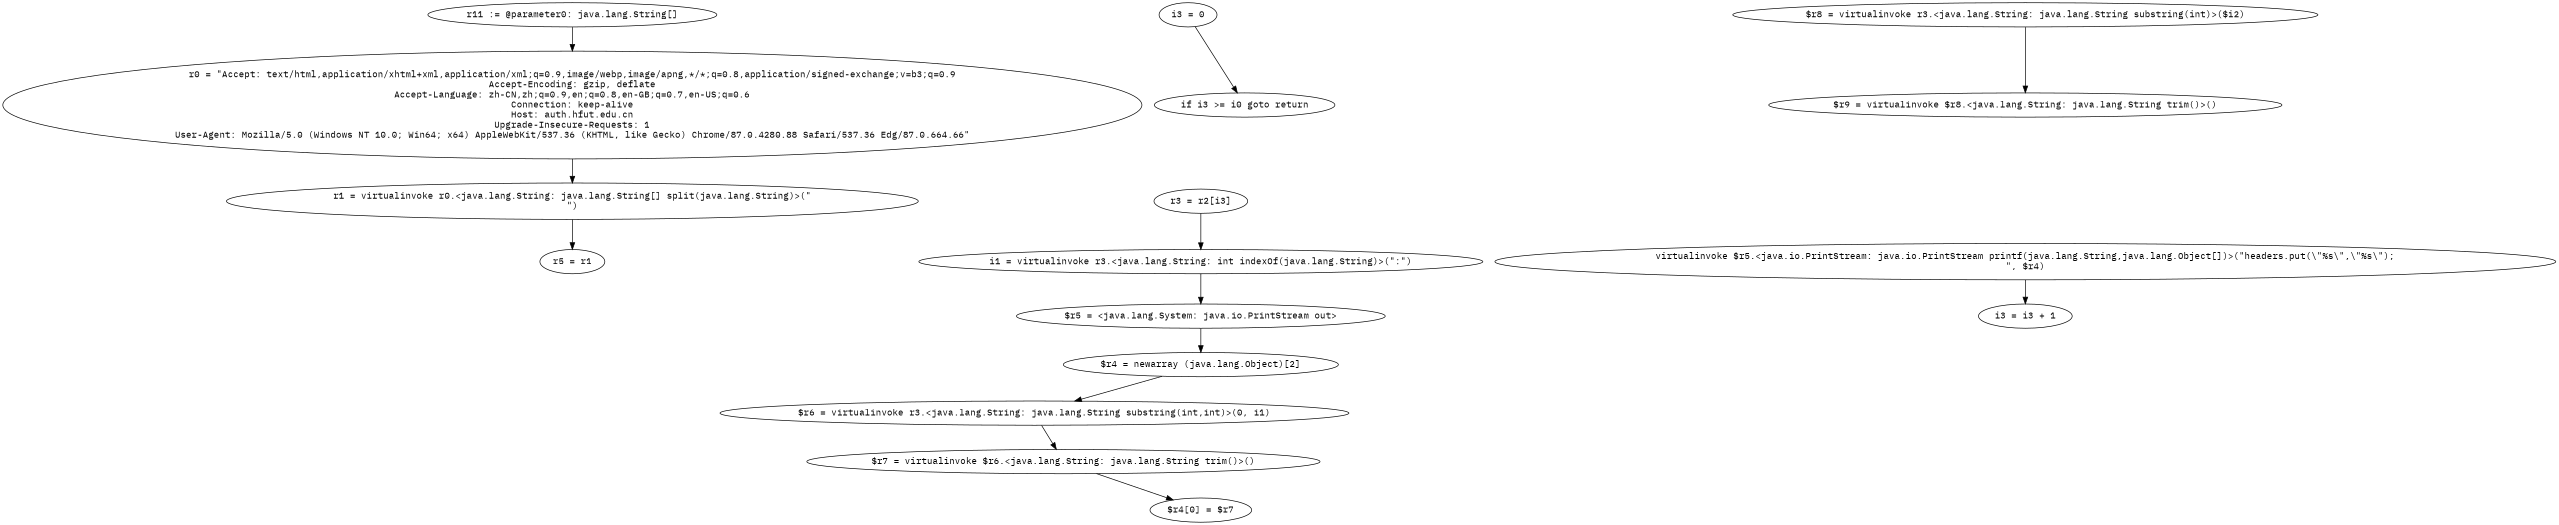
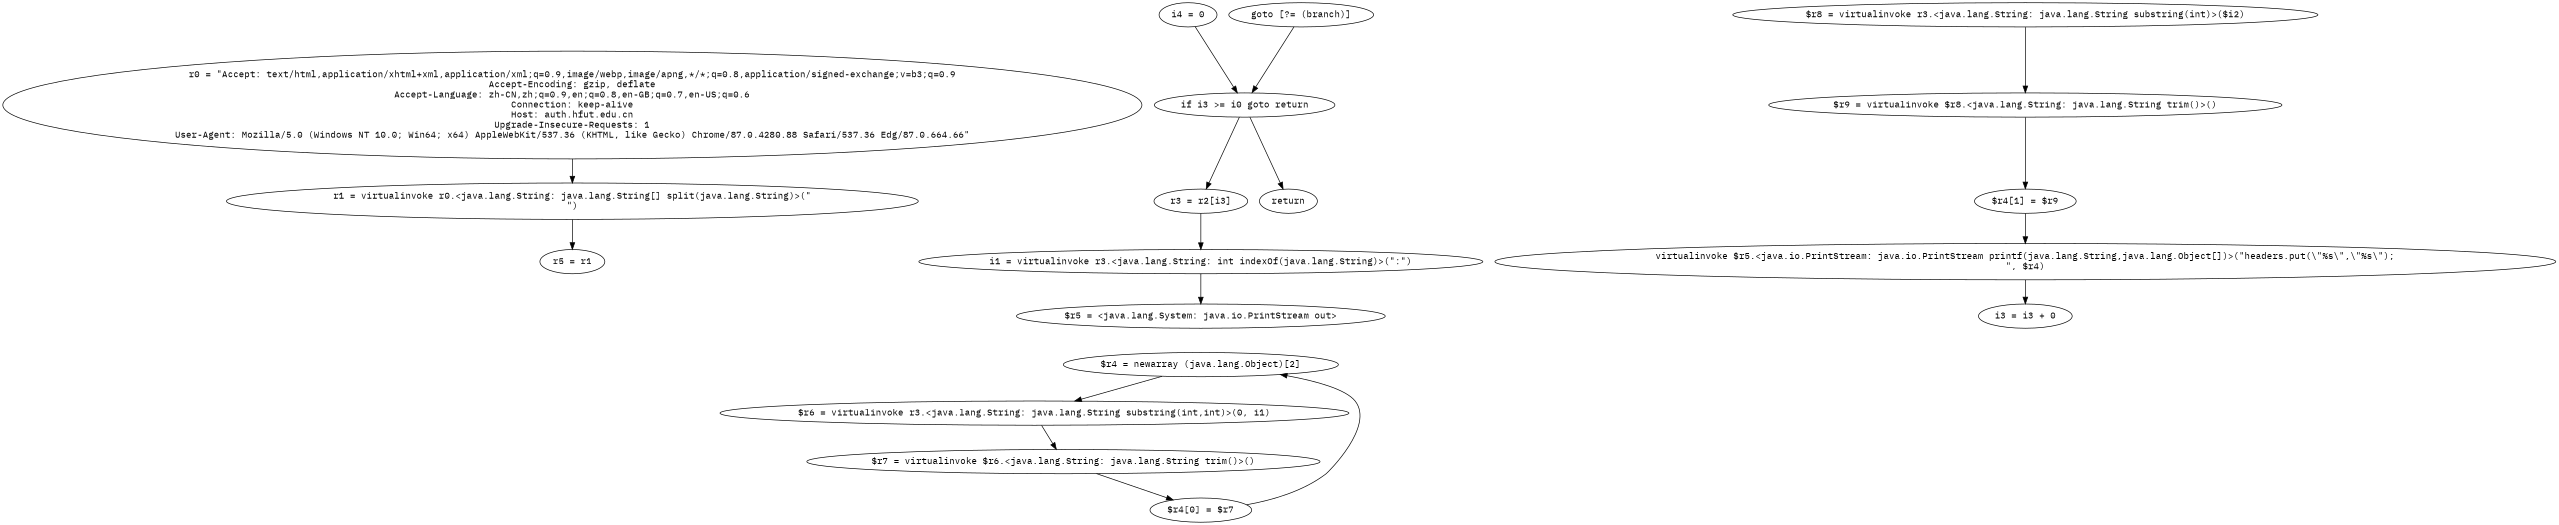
node "r11 := @parameter0: java.lang.String[]": removed
node "i3 = 0": label "i3 = 0" -> "i4 = 0"
node "goto [?= (branch)]": added
edge "if i3 >= i0 goto return" -> "r3 = r2[i3]": added
node "return": added
node "$r4[1] = $r9": added
node "i3 = i3 + 1": label "i3 = i3 + 1" -> "i3 = i3 + 0"
edge "$r5 = <java.lang.System: java.io.PrintStream out>" -> "$r4 = newarray (java.lang.Object)[2]": now "$r4[0] = $r7" -> "$r4 = newarray (java.lang.Object)[2]"
